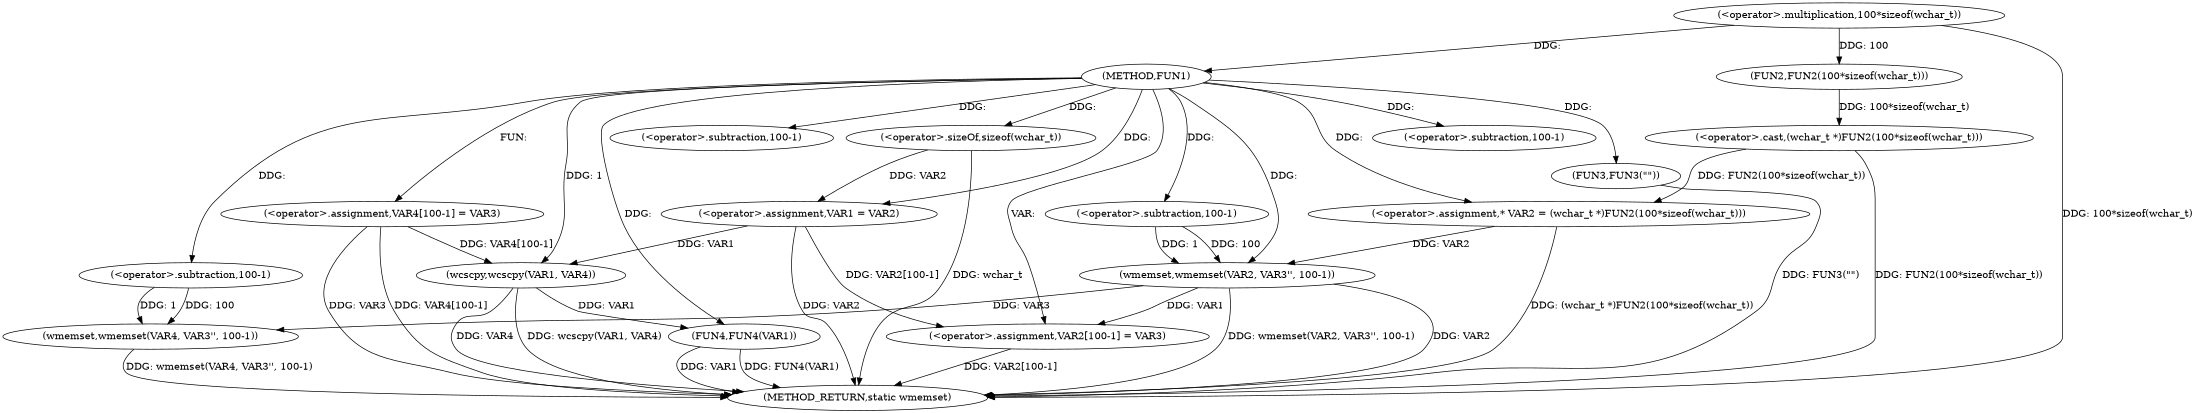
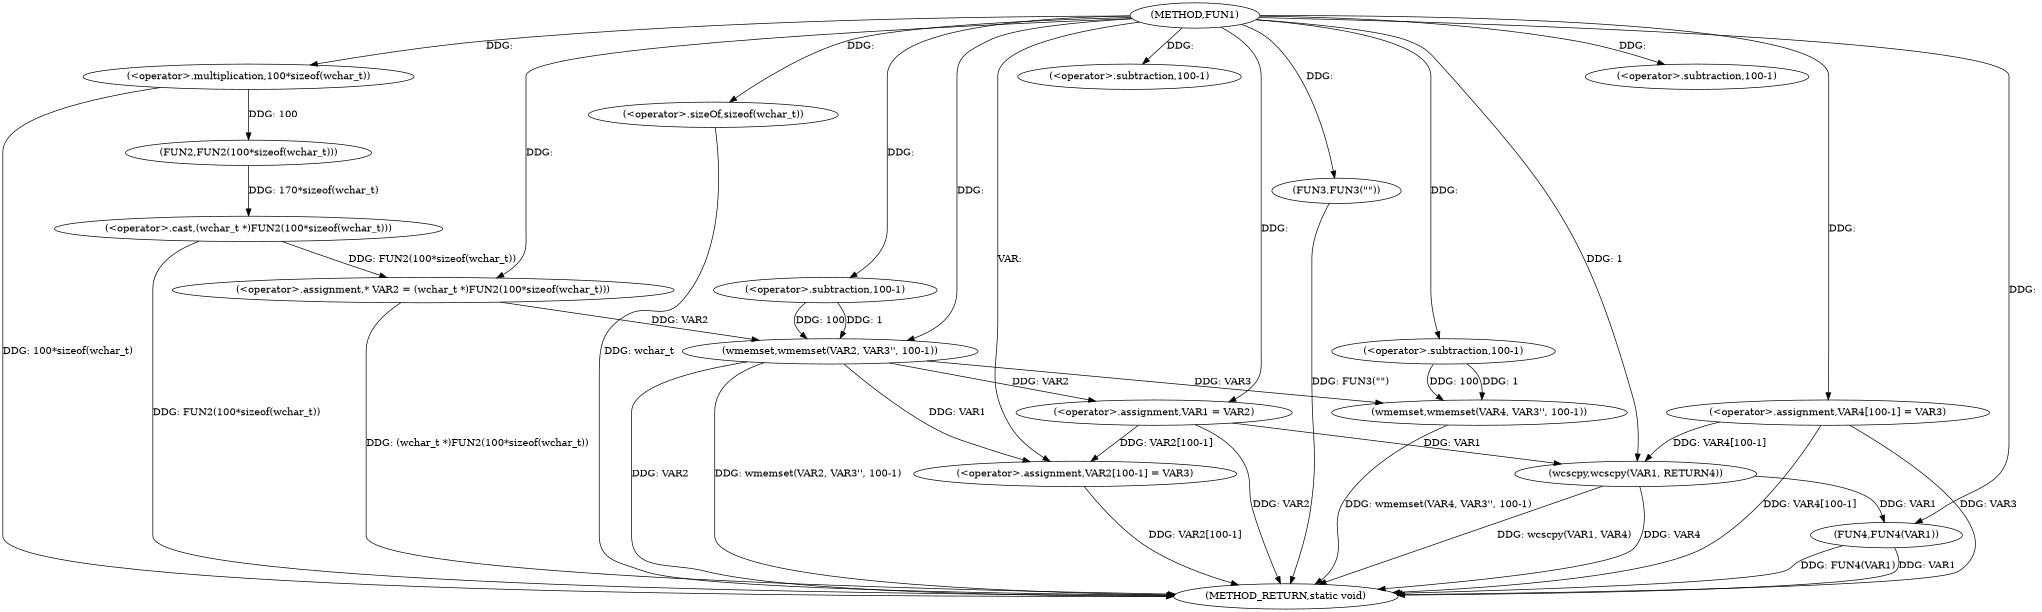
edge "(<operator>.multiplication,100*sizeof(wchar_t))" -> "(METHOD,FUN1)": reversed
edge "(FUN2,FUN2(100*sizeof(wchar_t)))" -> "(<operator>.cast,(wchar_t *)FUN2(100*sizeof(wchar_t)))": label "DDG: 100*sizeof(wchar_t)" -> "DDG: 170*sizeof(wchar_t)"
edge "(METHOD,FUN1)" -> "(<operator>.assignment,VAR4[100-1] = VAR3)": label "FUN: " -> "DDG: "
edge "(<operator>.sizeOf,sizeof(wchar_t))" -> "(<operator>.assignment,VAR1 = VAR2)": now "(wmemset,wmemset(VAR2, VAR3'', 100-1))" -> "(<operator>.assignment,VAR1 = VAR2)"
node "(wcscpy,wcscpy(VAR1, VAR4))": label "(wcscpy,wcscpy(VAR1, VAR4))" -> "(wcscpy,wcscpy(VAR1, RETURN4))"
node "(METHOD_RETURN,static wmemset)": label "(METHOD_RETURN,static wmemset)" -> "(METHOD_RETURN,static void)"
